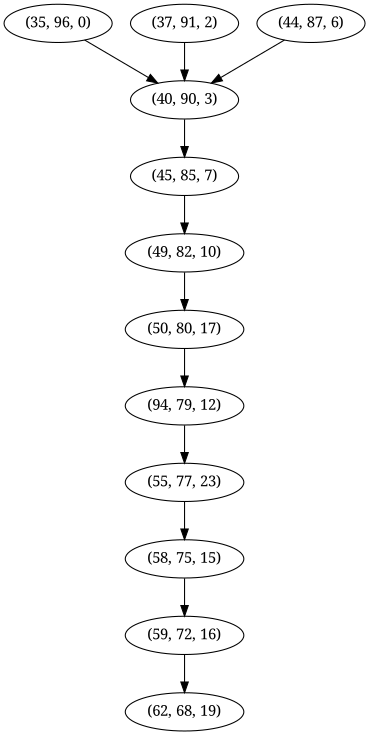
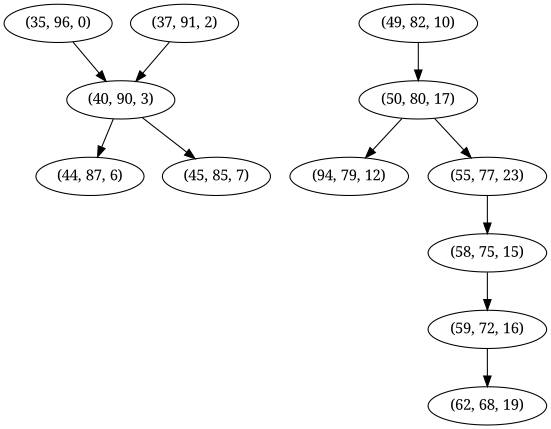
edge "(44, 87, 6)" -> "(40, 90, 3)": reversed
edge "(45, 85, 7)" -> "(49, 82, 10)": removed
edge "(94, 79, 12)" -> "(55, 77, 23)": now "(50, 80, 17)" -> "(55, 77, 23)"
